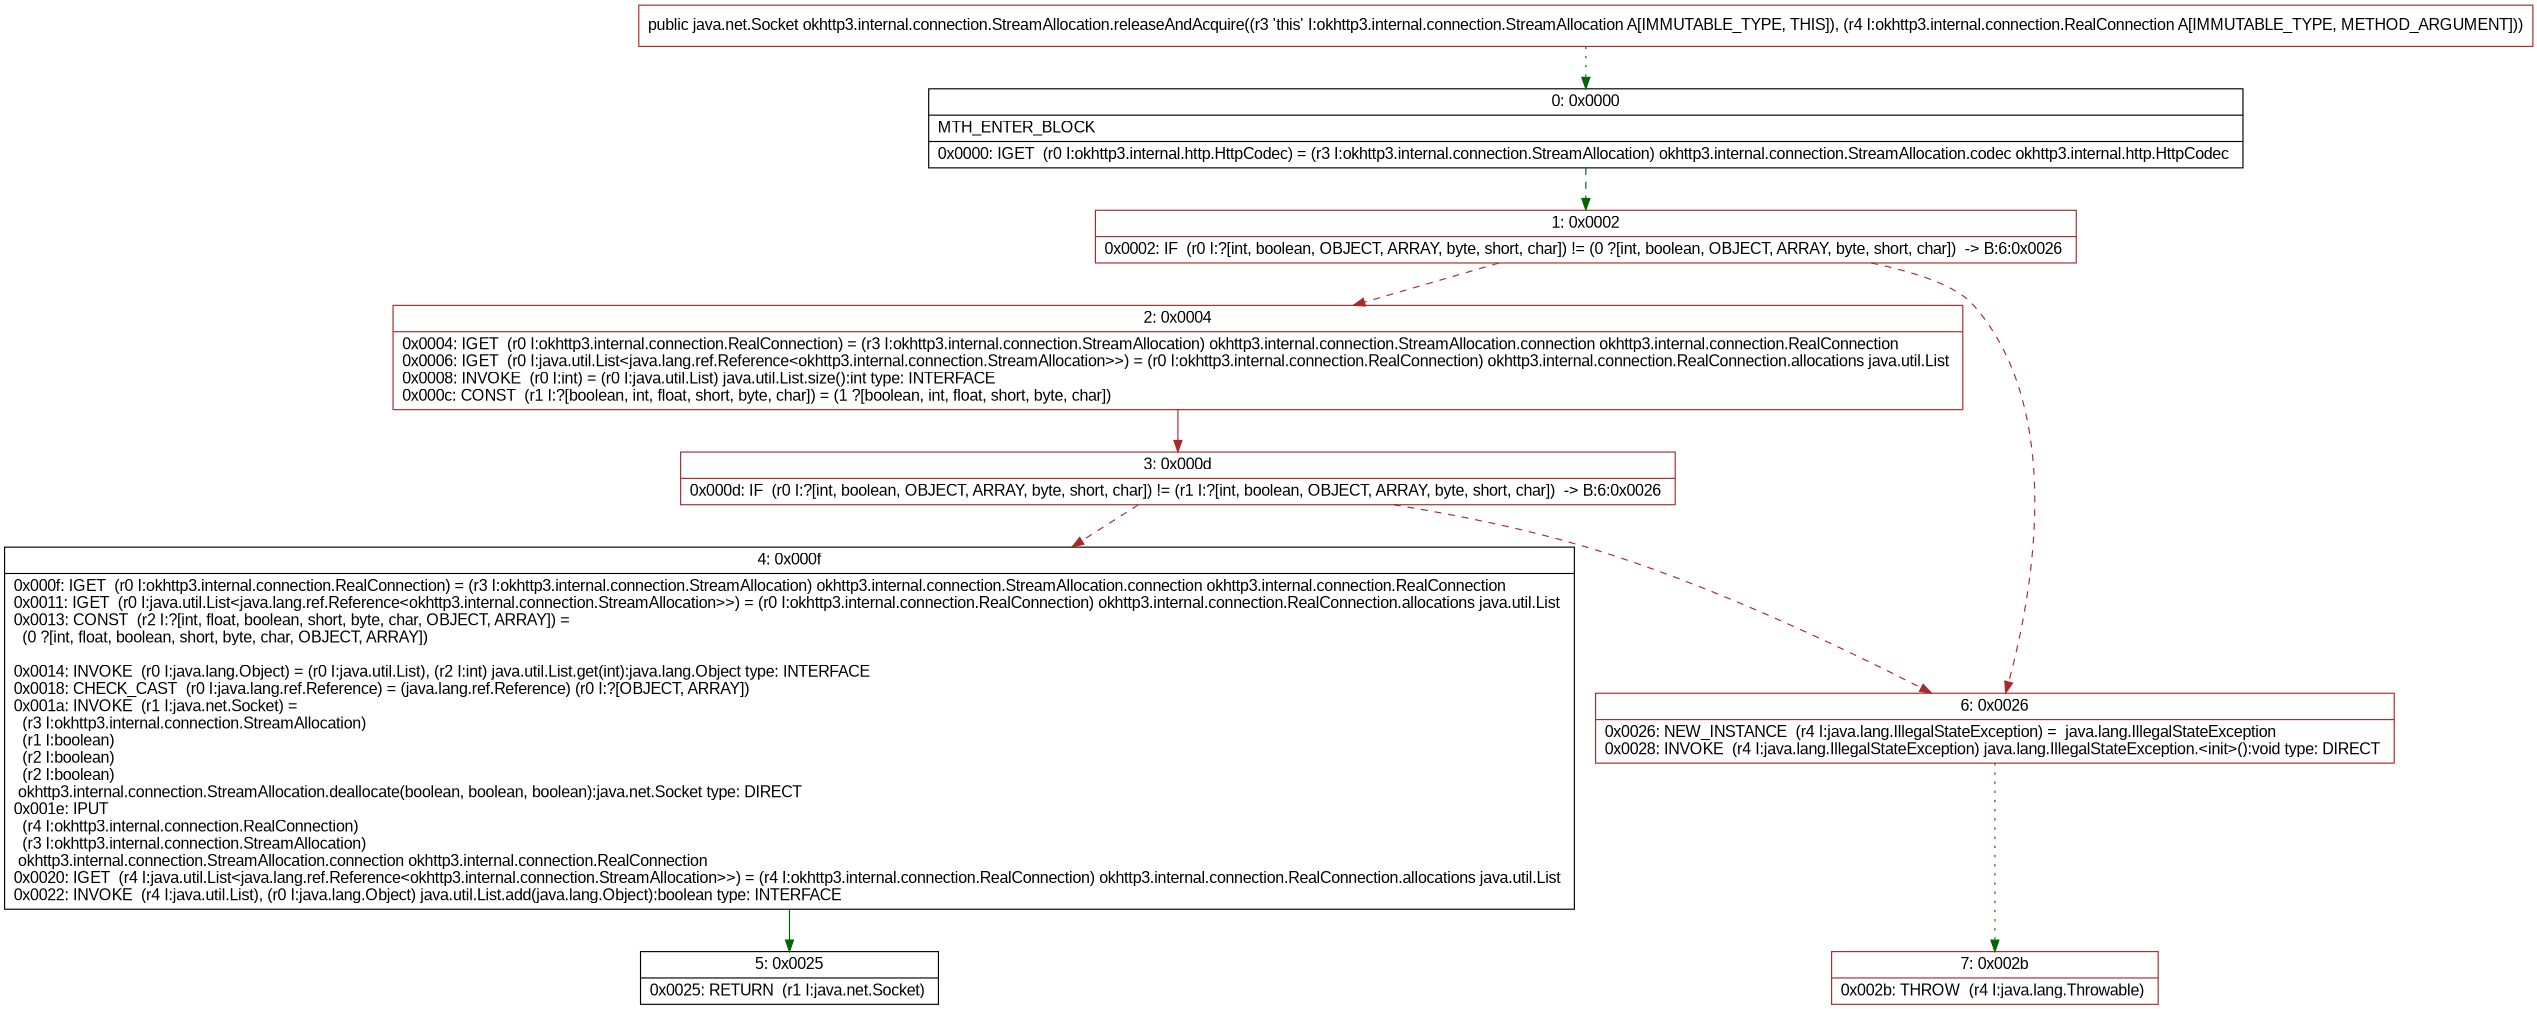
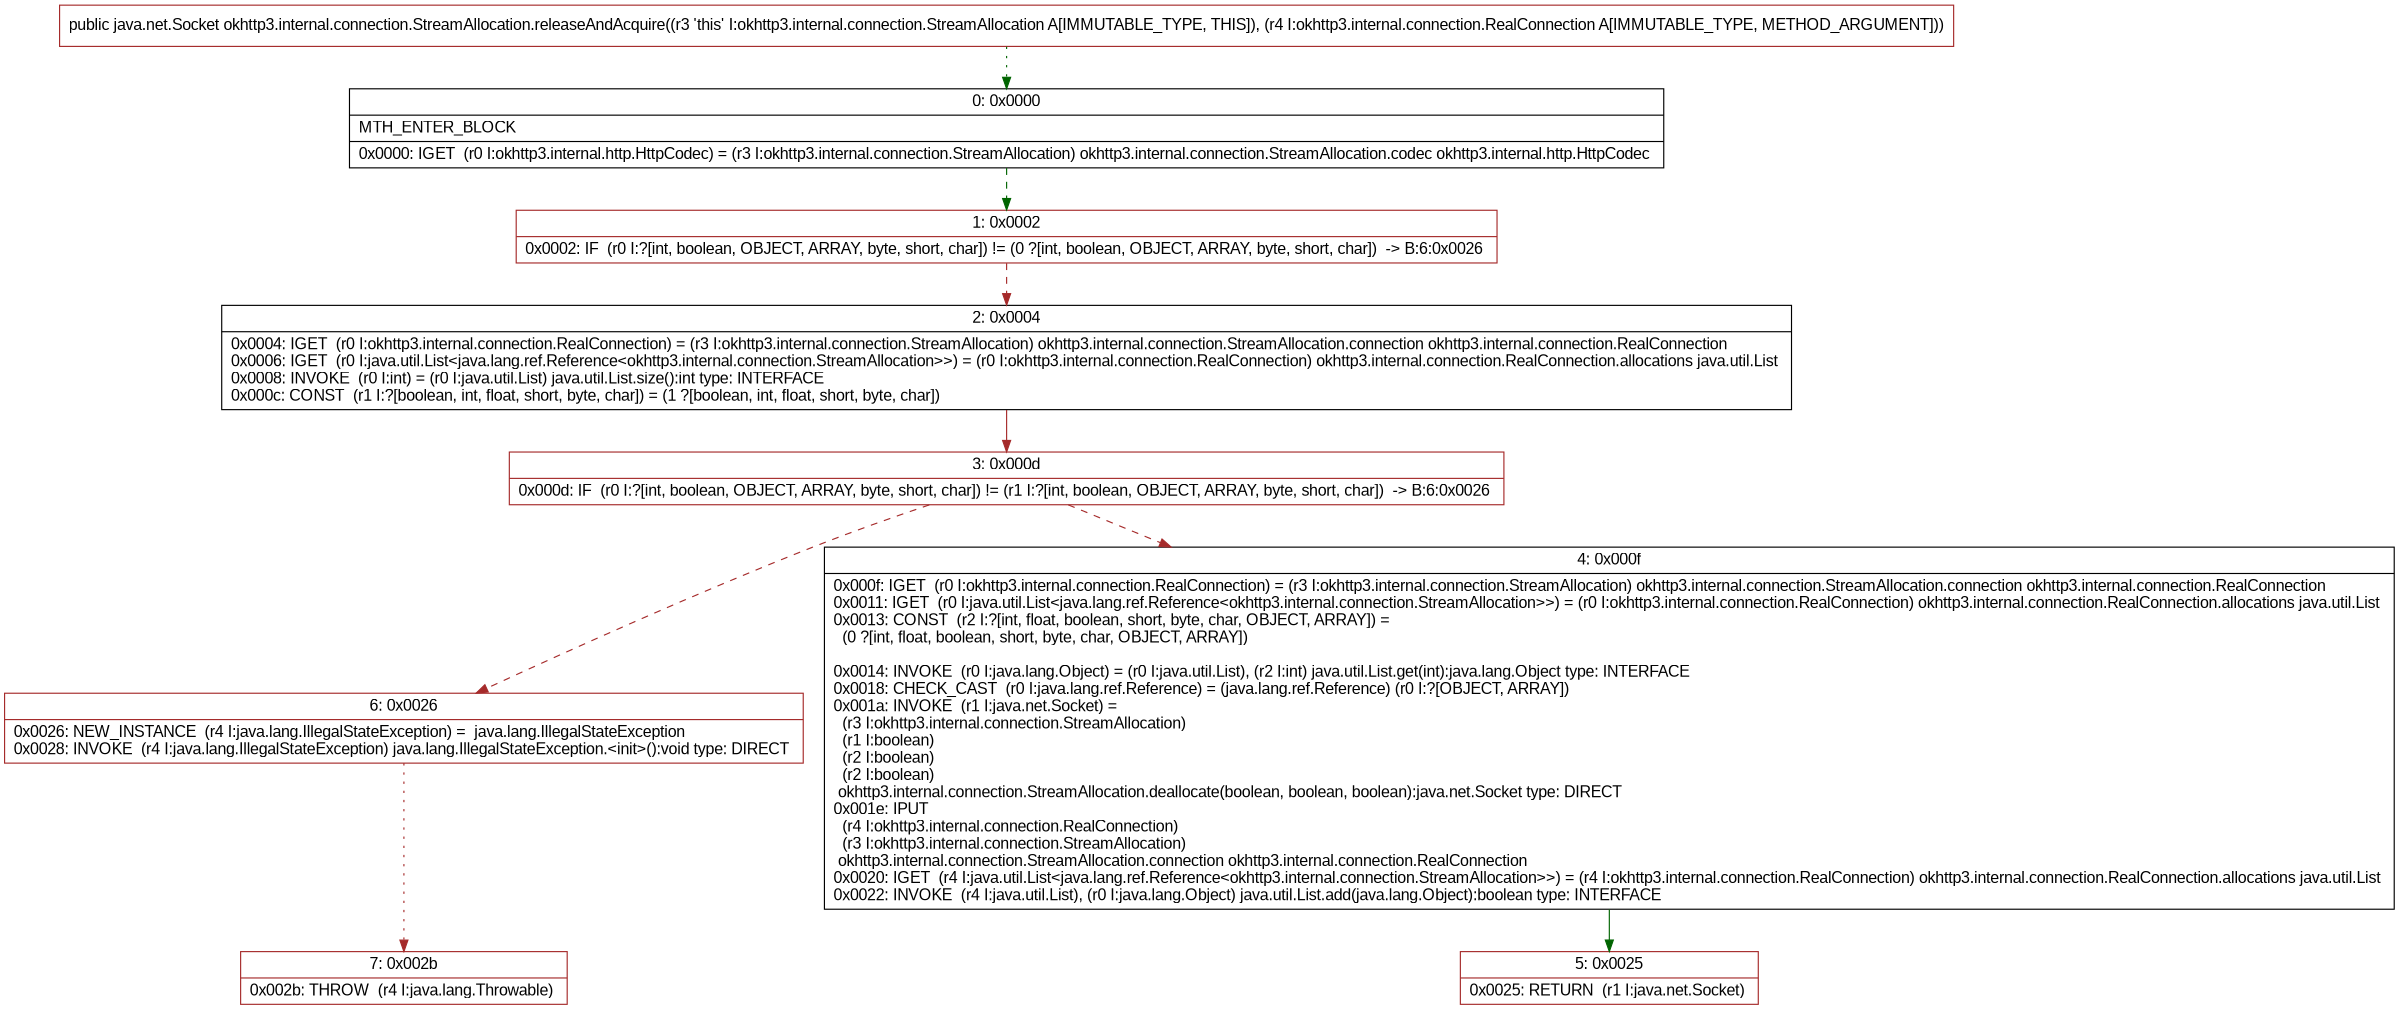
node "2: 0x0004": color brown -> black
edge "1: 0x0002" -> "6: 0x0026": removed
edge "6: 0x0026" -> "7: 0x002b": color darkgreen -> brown
node "5: 0x0025": color black -> brown
